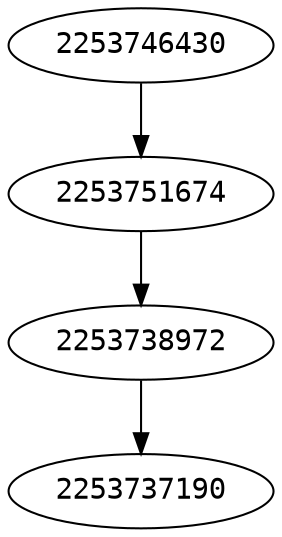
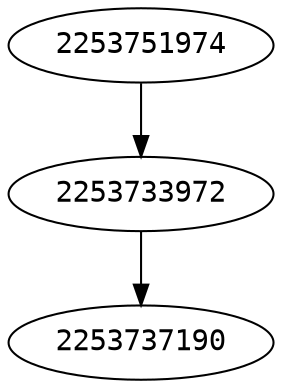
node "2253746430": removed
node "2253751674": label "2253751674" -> "2253751974"
node "2253738972": label "2253738972" -> "2253733972"
